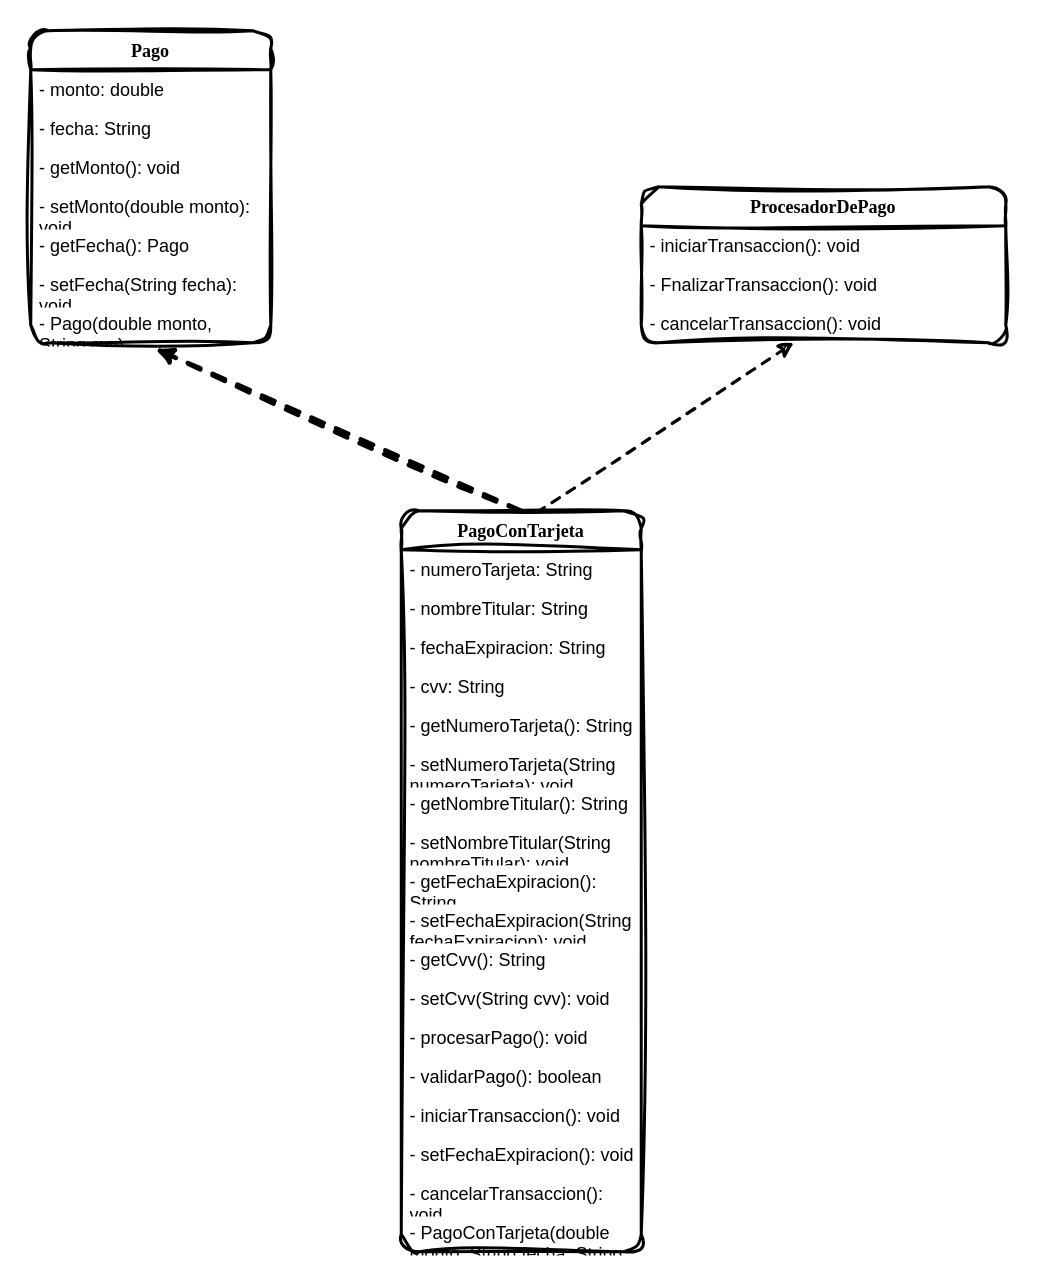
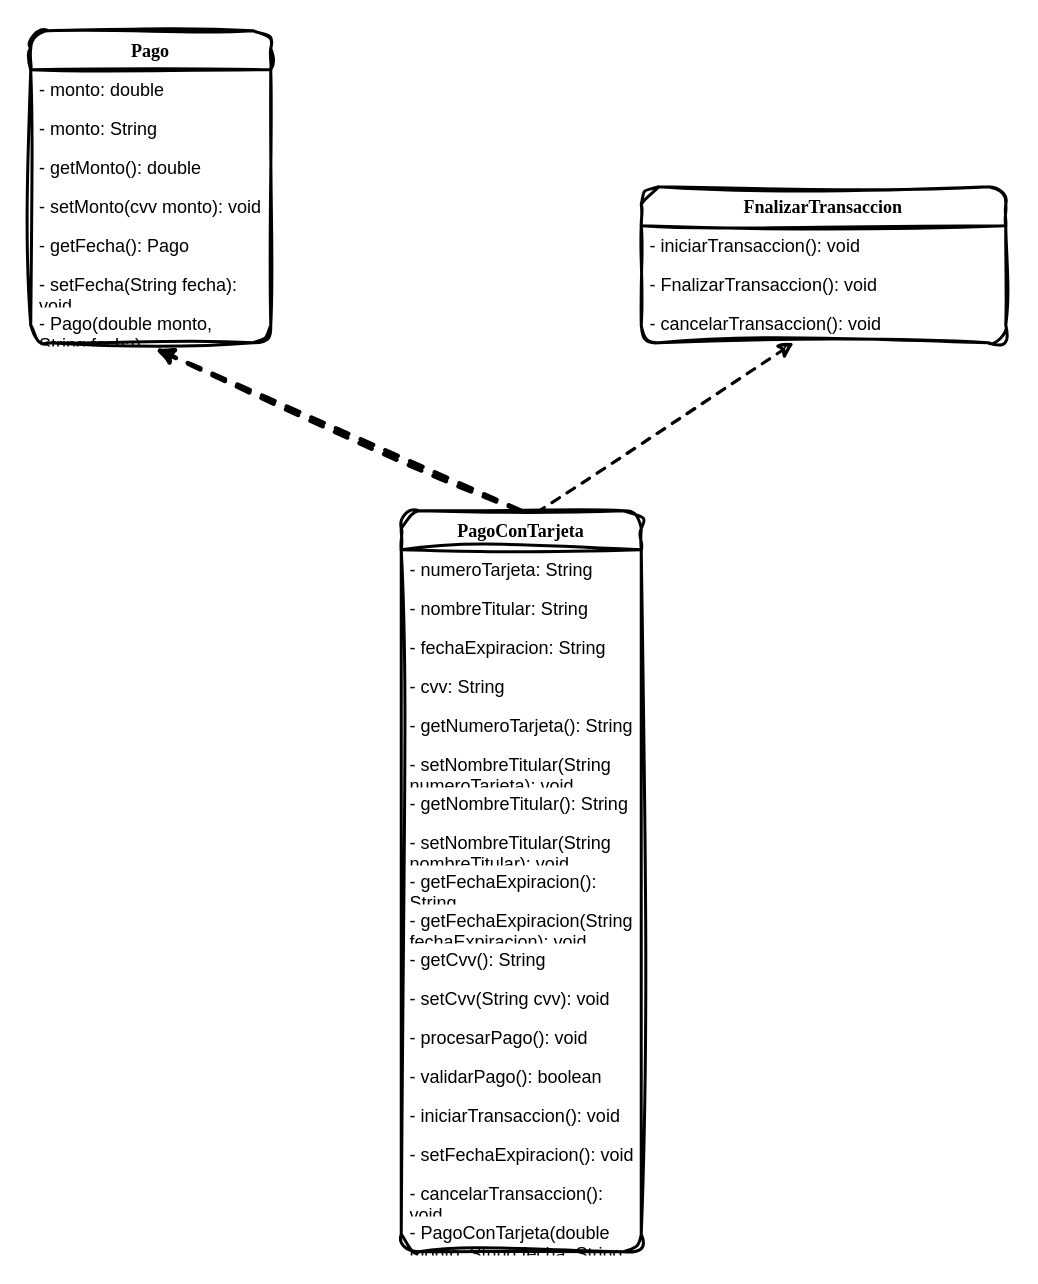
node "- fecha: String": label "- fecha: String" -> "- monto: String"
node "- getMonto(): void": label "- getMonto(): void" -> "- getMonto(): double"
node "ProcesadorDePago": label "ProcesadorDePago" -> "FnalizarTransaccion"
node "- setMonto(double monto): void": label "- setMonto(double monto): void" -> "- setMonto(cvv monto): void"
node "- Pago(double monto, String cvv):": label "- Pago(double monto, String cvv):" -> "- Pago(double monto, String fecha):"
node "- setNumeroTarjeta(String numeroTarjeta): void": label "- setNumeroTarjeta(String numeroTarjeta): void" -> "- setNombreTitular(String numeroTarjeta): void"
node "- setFechaExpiracion(String fechaExpiracion): void": label "- setFechaExpiracion(String fechaExpiracion): void" -> "- getFechaExpiracion(String fechaExpiracion): void"
